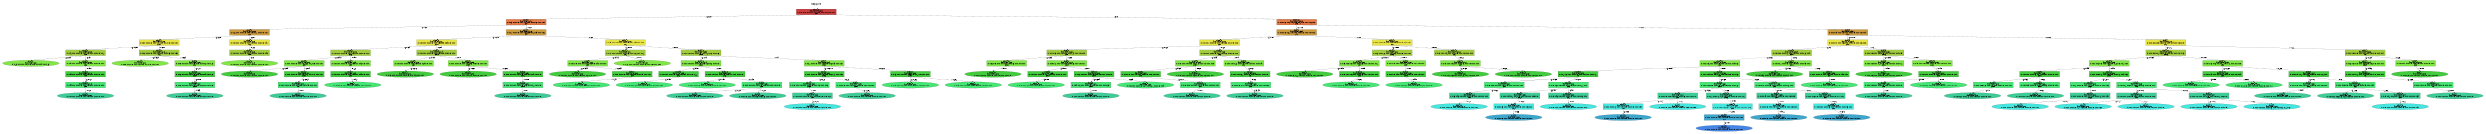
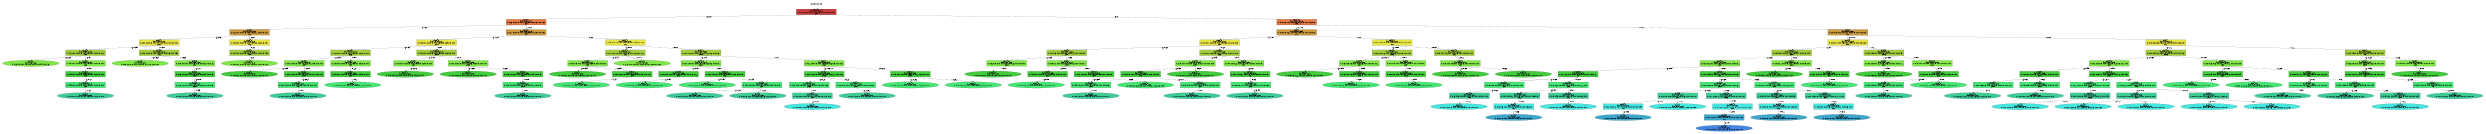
node "mfeat-karhunen": label "mfeat-karhunen" -> "karhunen-karhunen"
